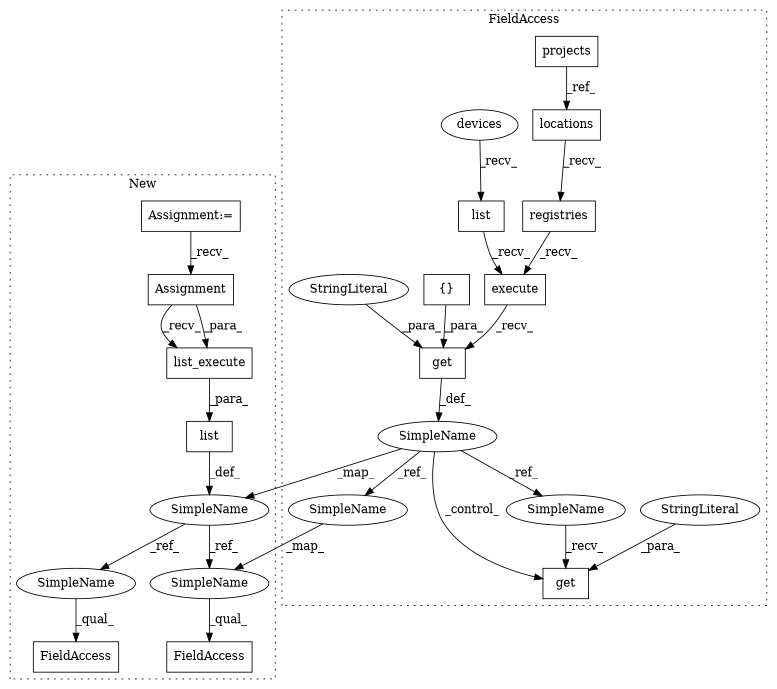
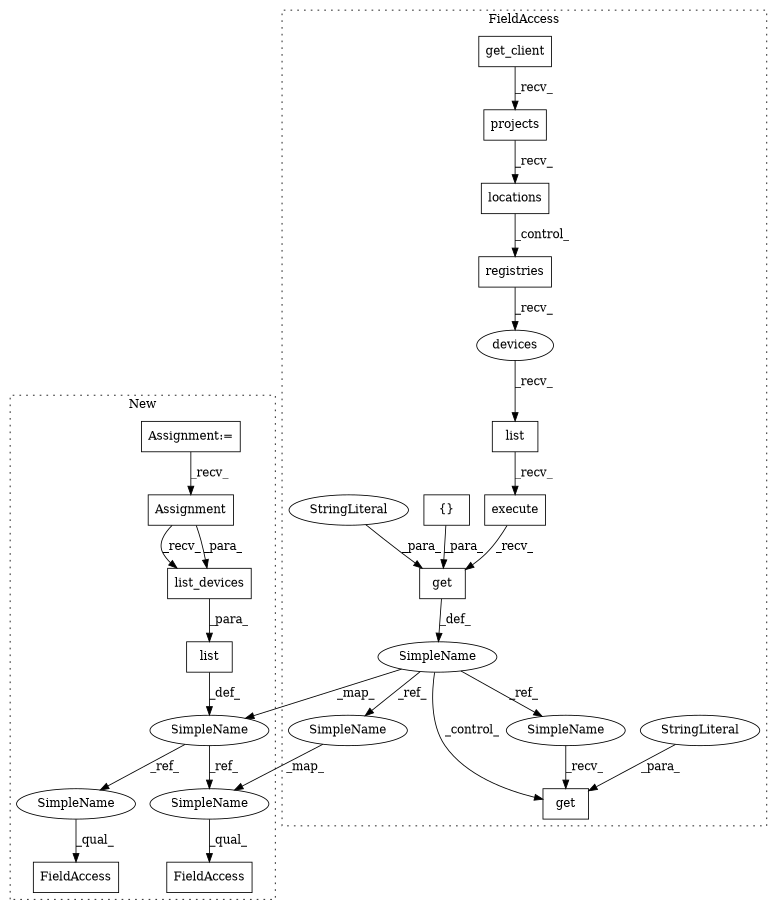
node "get_client": added
edge "projects" -> "locations": label "_ref_" -> "_recv_"
edge "locations" -> "registries": label "_recv_" -> "_control_"
edge "registries" -> "execute": now "registries" -> "devices"
node "list_execute": label "list_execute" -> "list_devices"
